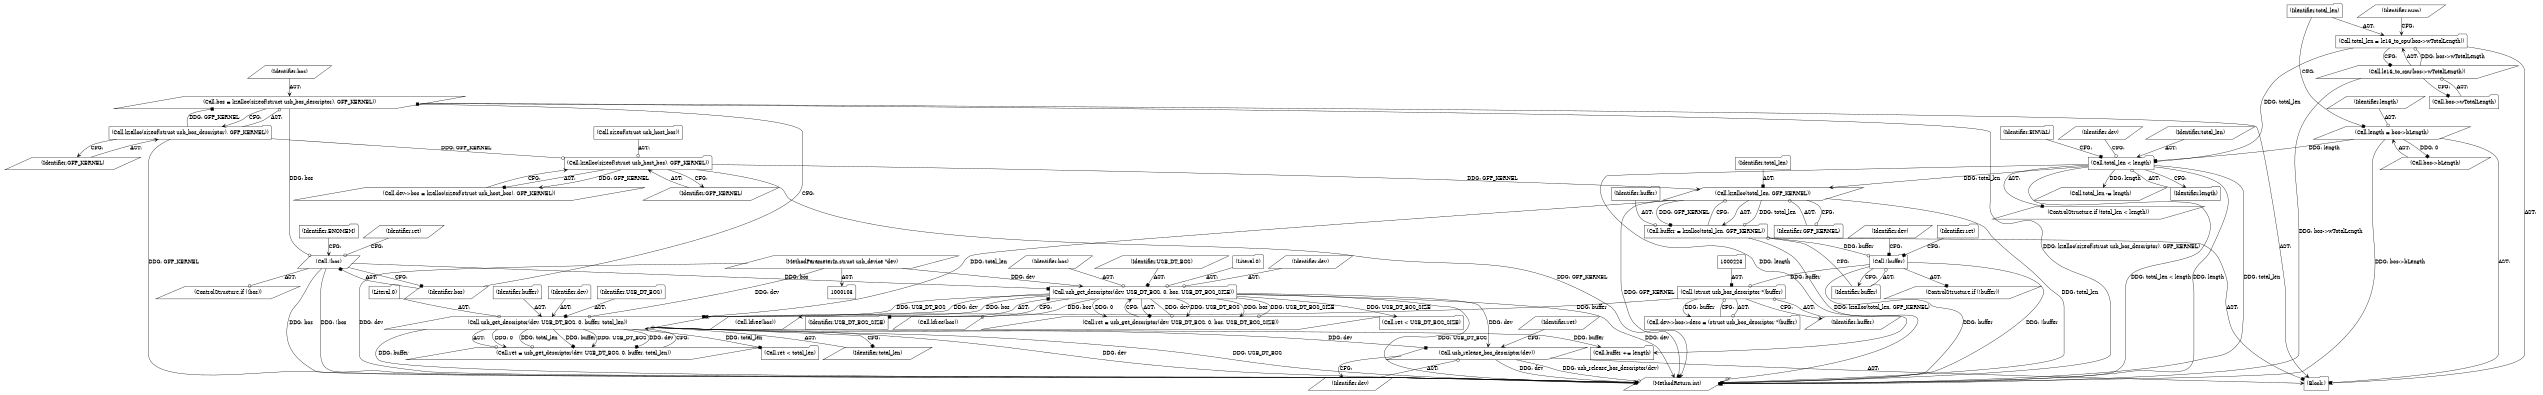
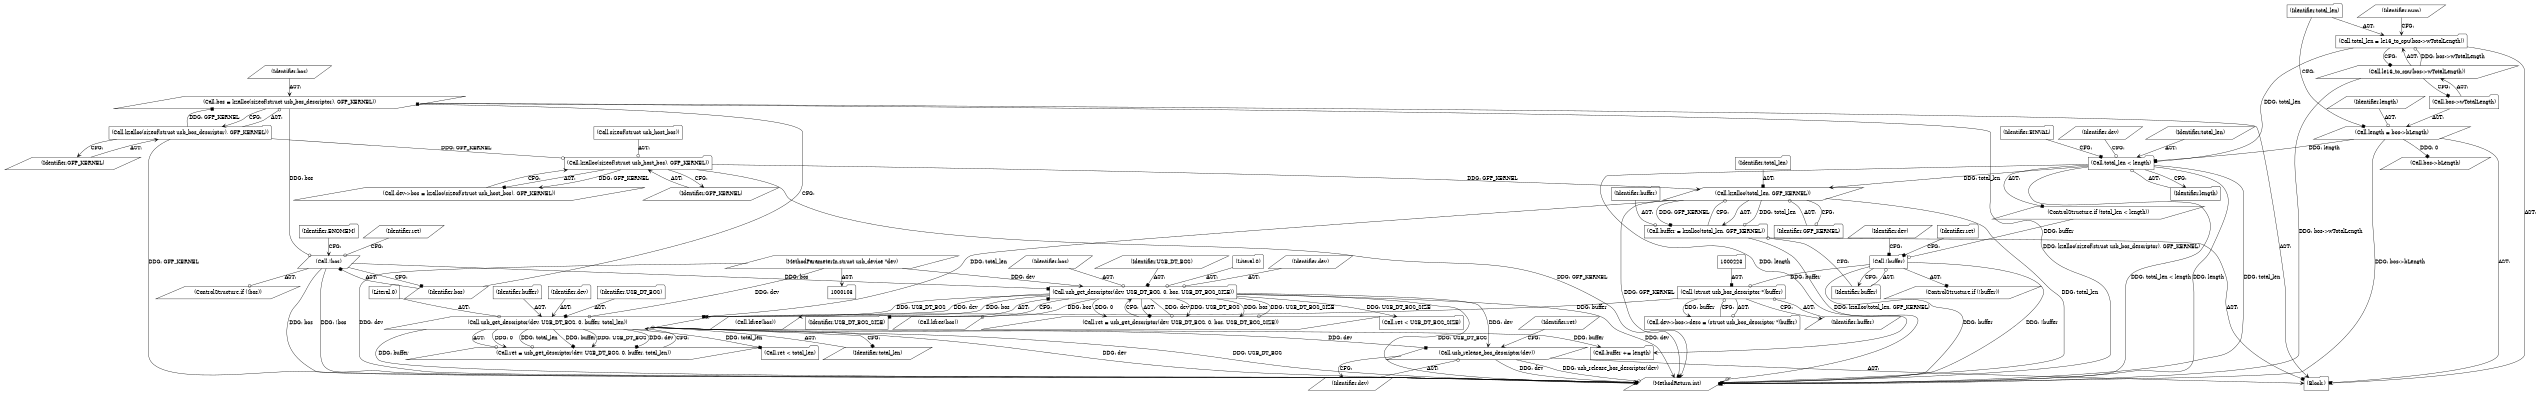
edge "(Call,bos->wTotalLength)" -> "(Call,le16_to_cpu(bos->wTotalLength))": arrowhead odot -> vee
edge "(Call,bos->bLength)" -> "(Call,length = bos->bLength)": now "(Call,bos->wTotalLength)" -> "(Call,length = bos->bLength)"
node "(Call,total_len -= length)": removed
edge "(Call,buffer = kzalloc(total_len, GFP_KERNEL))" -> "(Call,!buffer)": now "(ControlStructure,if (total_len < length))" -> "(Call,!buffer)"
